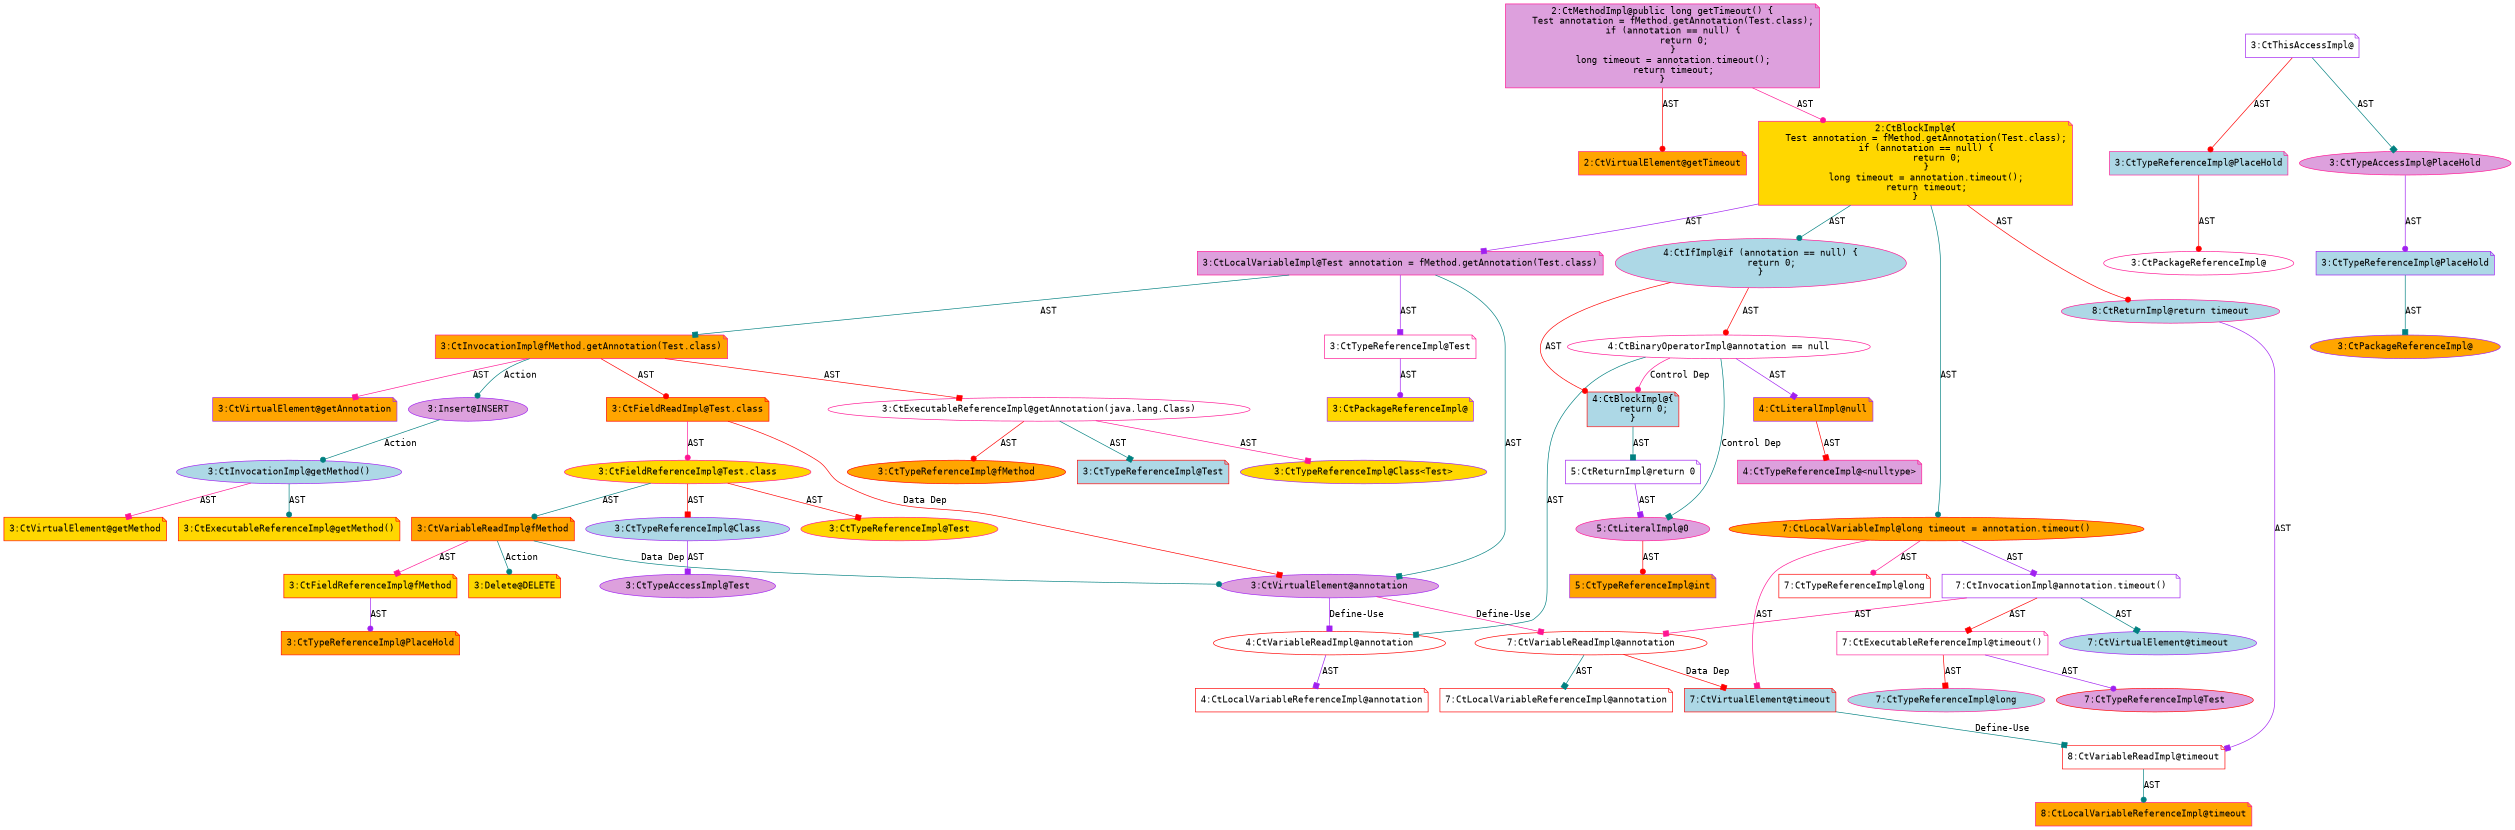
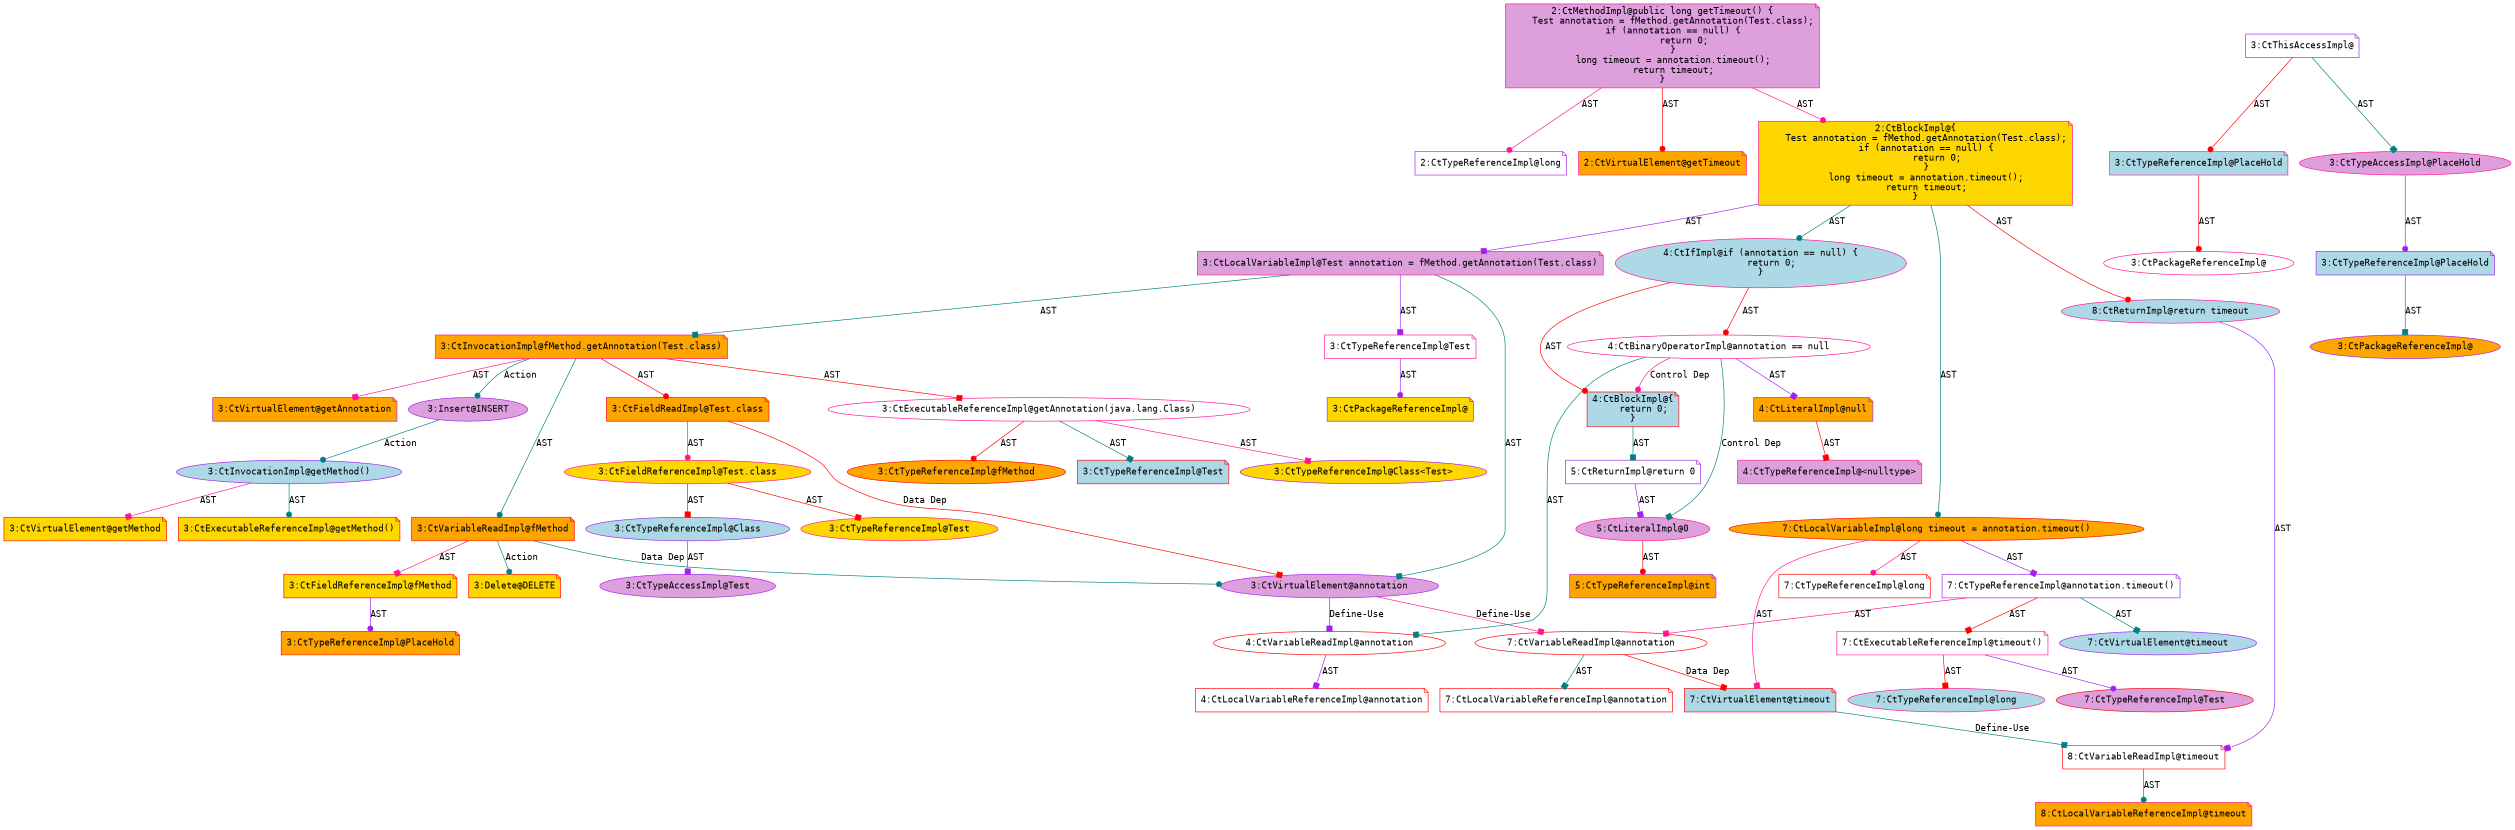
node "2:CtTypeReferenceImpl@long": added
edge "3:CtFieldReferenceImpl@Test.class" -> "3:CtVariableReadImpl@fMethod": now "3:CtInvocationImpl@fMethod.getAnnotation(Test.class)" -> "3:CtVariableReadImpl@fMethod"
node "7:CtInvocationImpl@annotation.timeout()": label "7:CtInvocationImpl@annotation.timeout()" -> "7:CtTypeReferenceImpl@annotation.timeout()"
